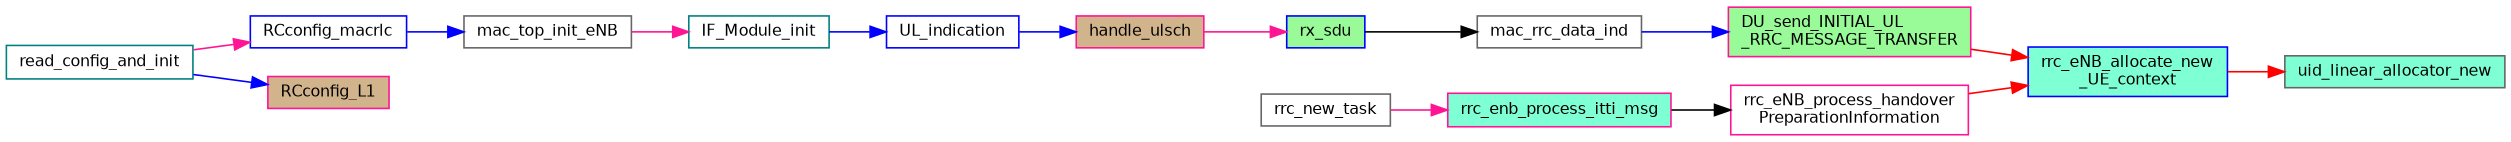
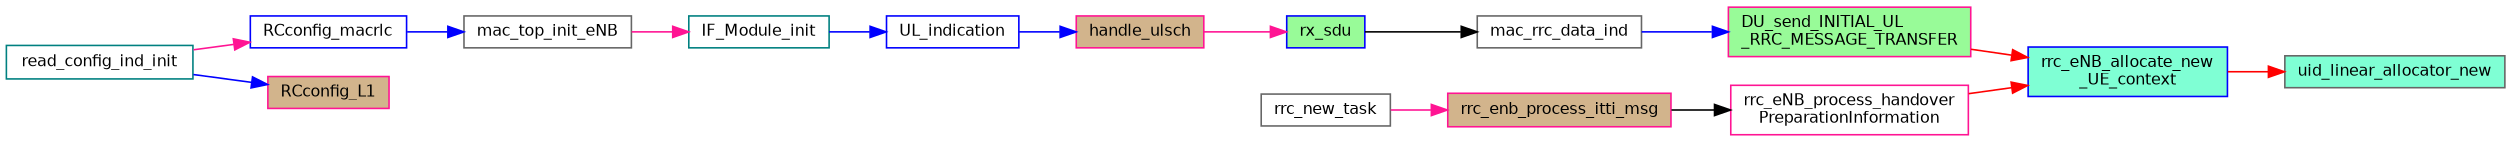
node "read_config_and_init": label "read_config_and_init" -> "read_config_ind_init"
node "rrc_enb_process_itti_msg": fillcolor aquamarine -> tan
